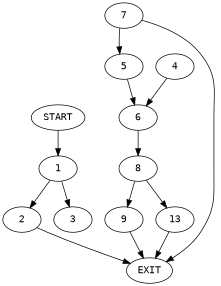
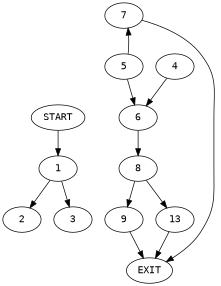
edge "7" -> "5": reversed
edge "2" -> "EXIT": removed
